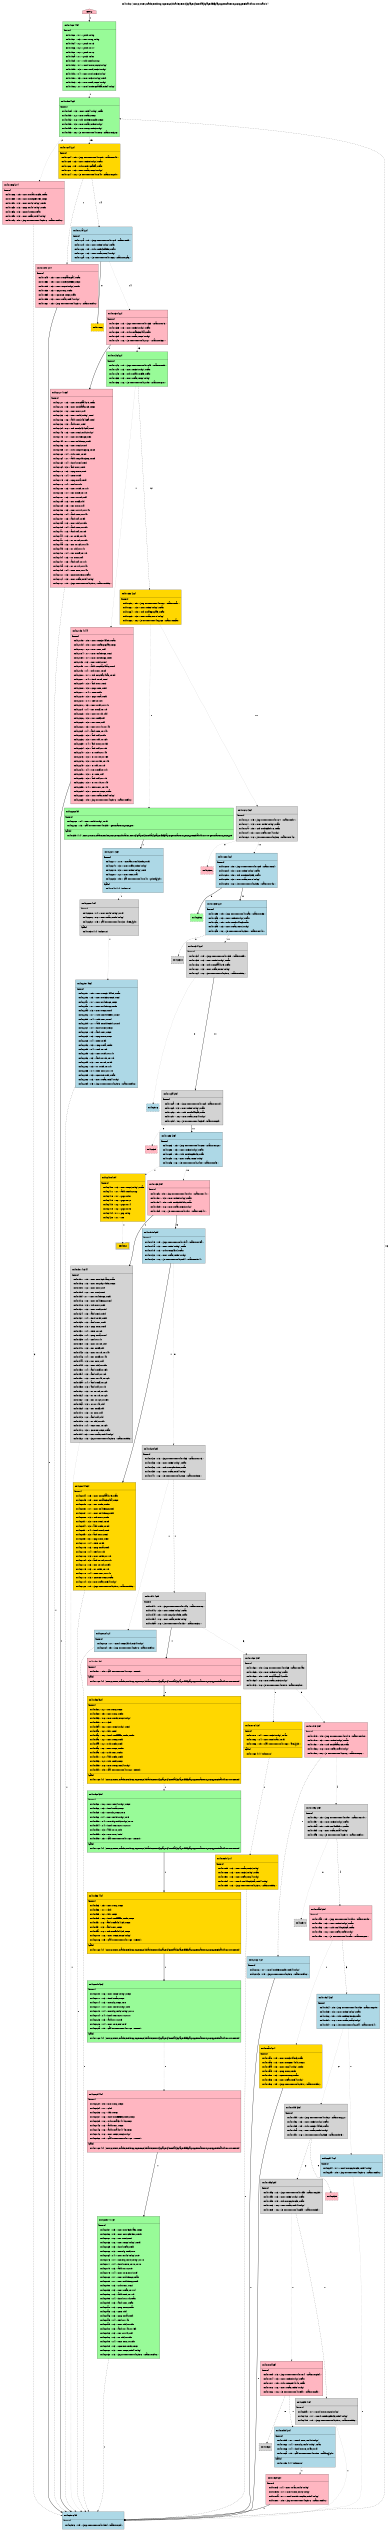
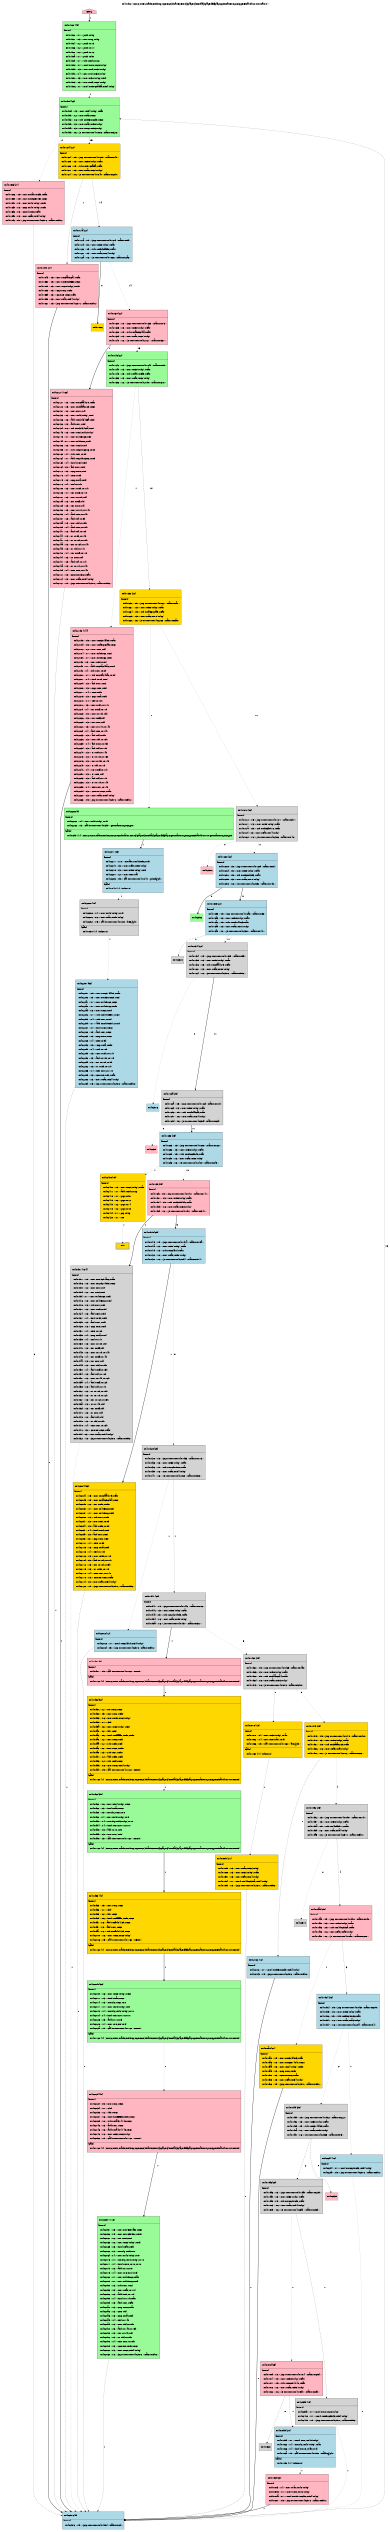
node "Desktop": label "Desktop" -> "Exit"
node "0x401d79 [25]": fillcolor lightpink -> gold
